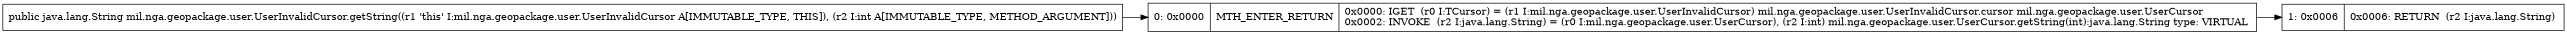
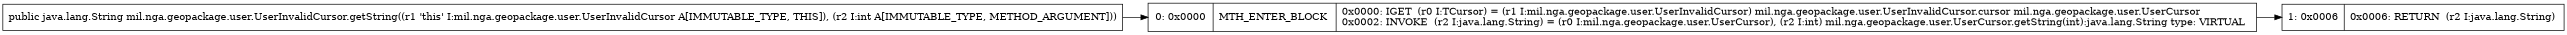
node "0: 0x0000": text "MTH_ENTER_RETURN" -> "MTH_ENTER_BLOCK"
